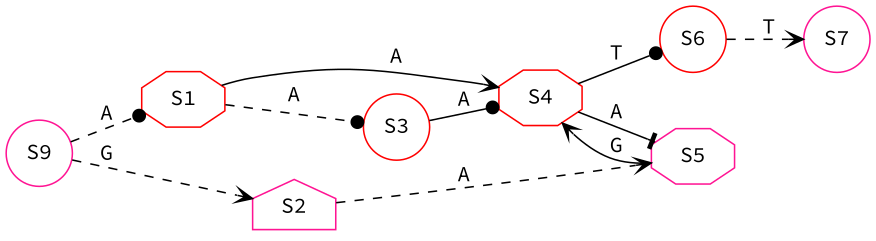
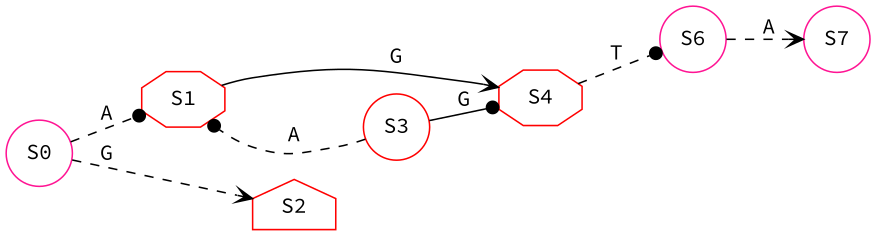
edge "S6" -> "S7": label "T" -> "A"
node "S6": color red -> deeppink
edge "S1" -> "S4": label "A" -> "G"
edge "S4" -> "S6": style solid -> dashed
edge "S3" -> "S4": label "A" -> "G"
edge "S1" -> "S3": reversed
node "S9": label "S9" -> "S0"
node "S5": removed
node "S2": color deeppink -> red
